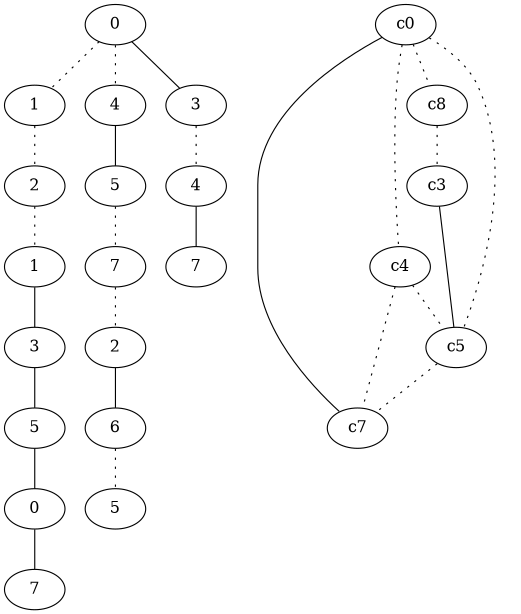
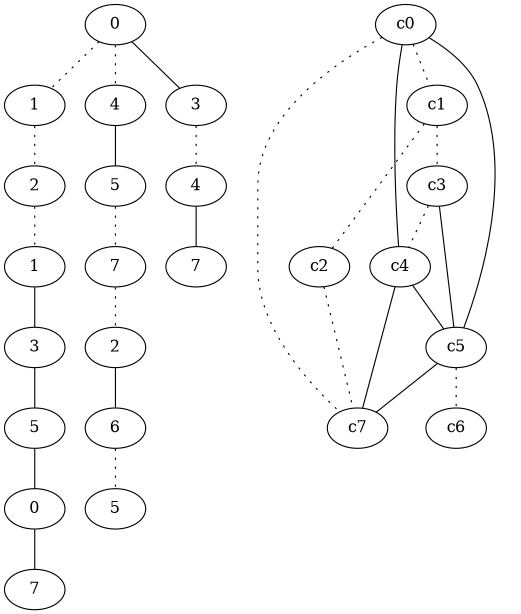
node "c8": label "c8" -> "c1"
edge "c0" -- "c4": style dotted -> solid
edge "c0" -- "c5": style dotted -> solid
edge "c0" -- "c7": style solid -> dotted
edge "c3" -- "c4": added
node "c2": added
edge "c4" -- "c5": style dotted -> solid
edge "c4" -- "c7": style dotted -> solid
edge "c5" -- "c7": style dotted -> solid
node "c6": added
